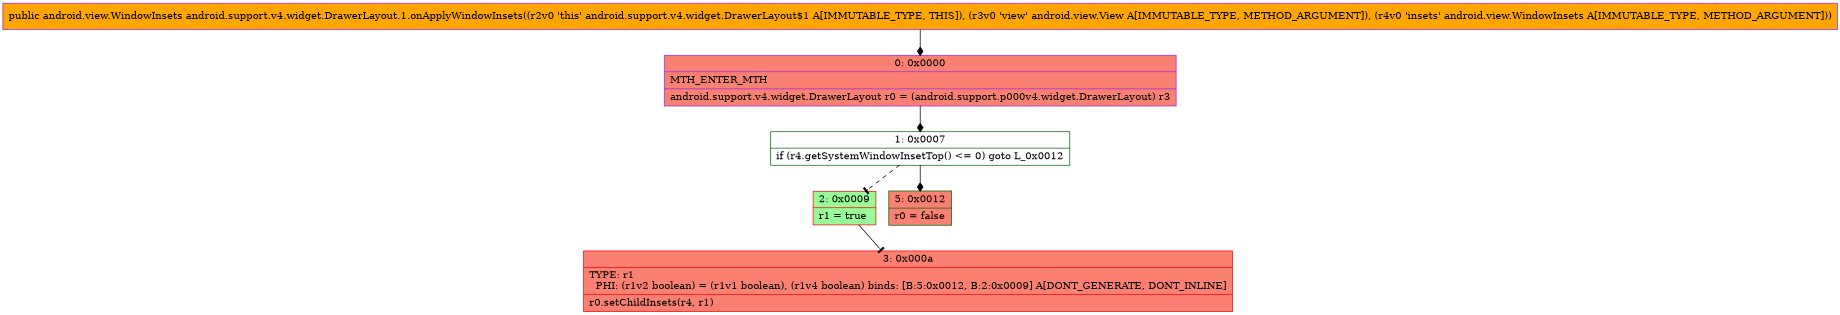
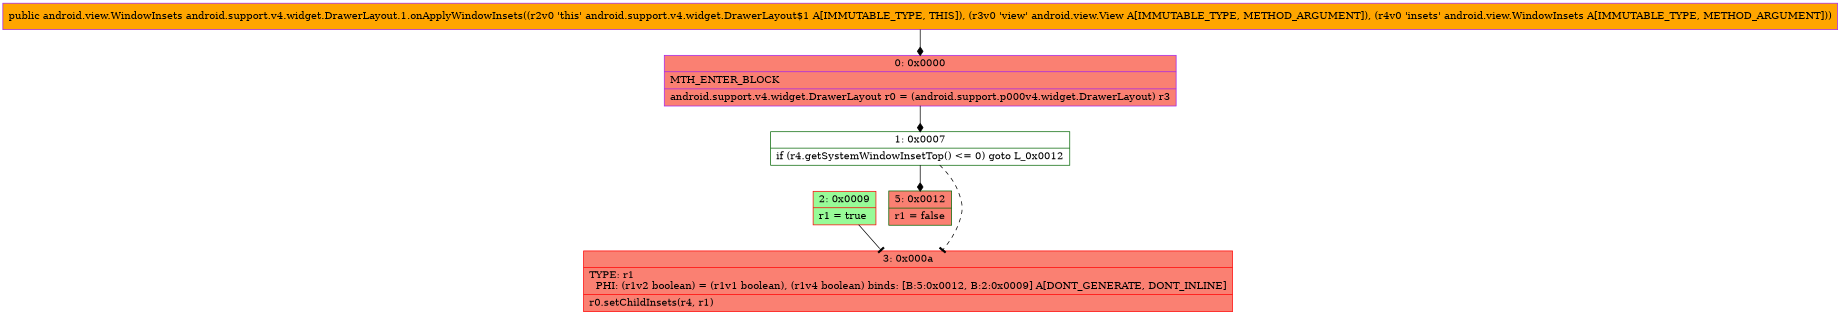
node "0: 0x0000": text "MTH_ENTER_MTH" -> "MTH_ENTER_BLOCK"
edge "1: 0x0007" -> "2: 0x0009": now "1: 0x0007" -> "3: 0x000a"
node "5: 0x0012": text "r0 = false" -> "r1 = false"
